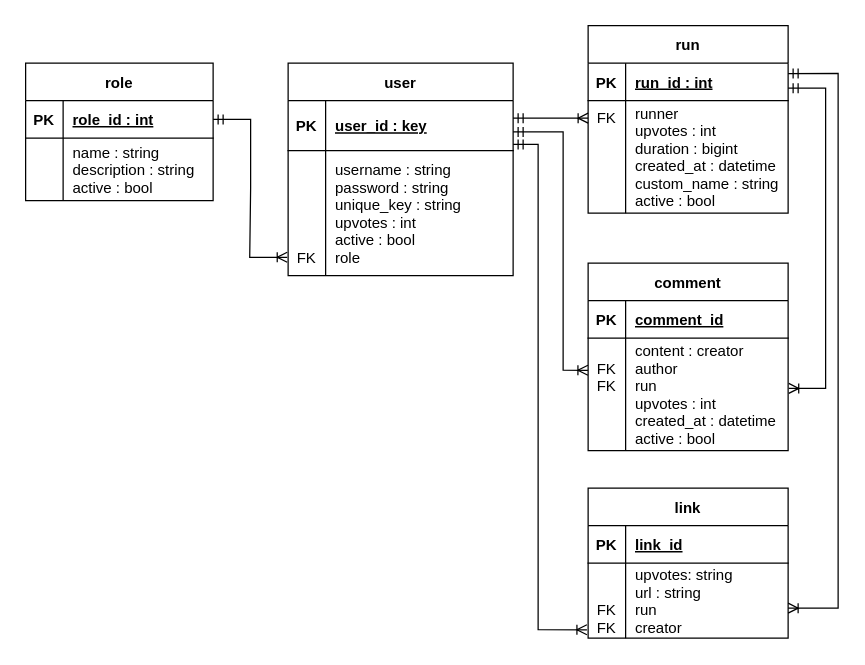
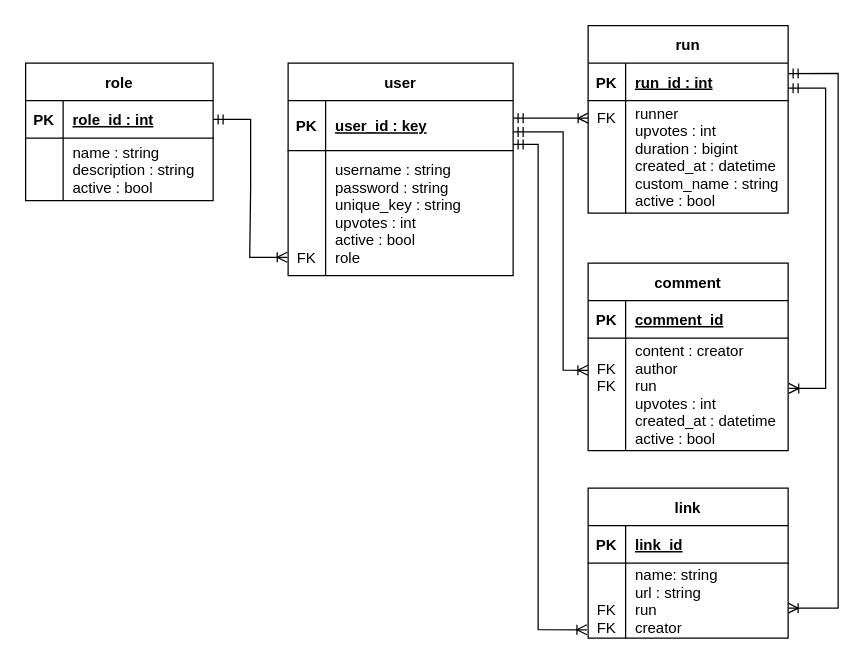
node "upvotes: string url : string run creator": label "upvotes: string url : string run creator" -> "name: string url : string run creator"
